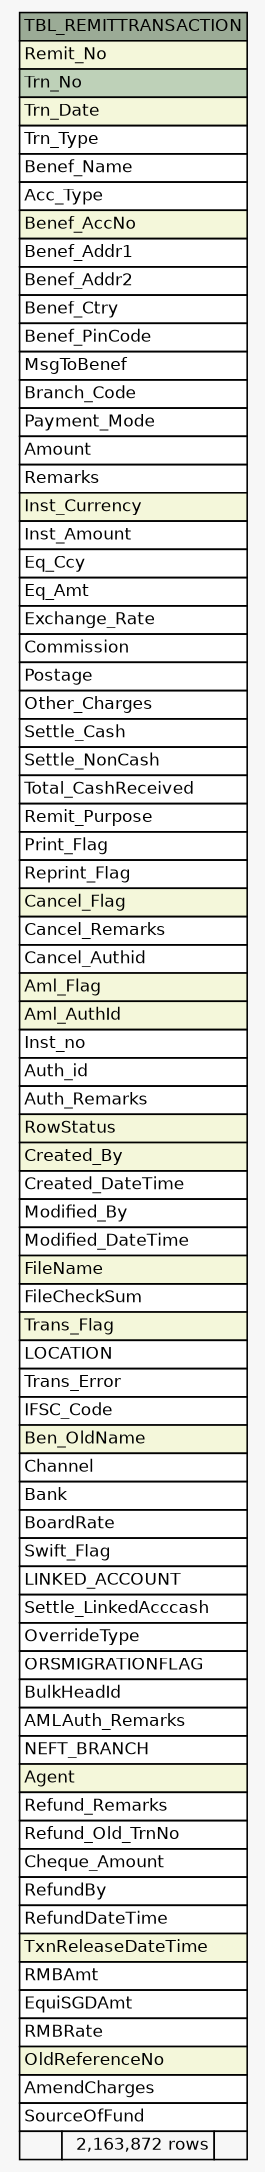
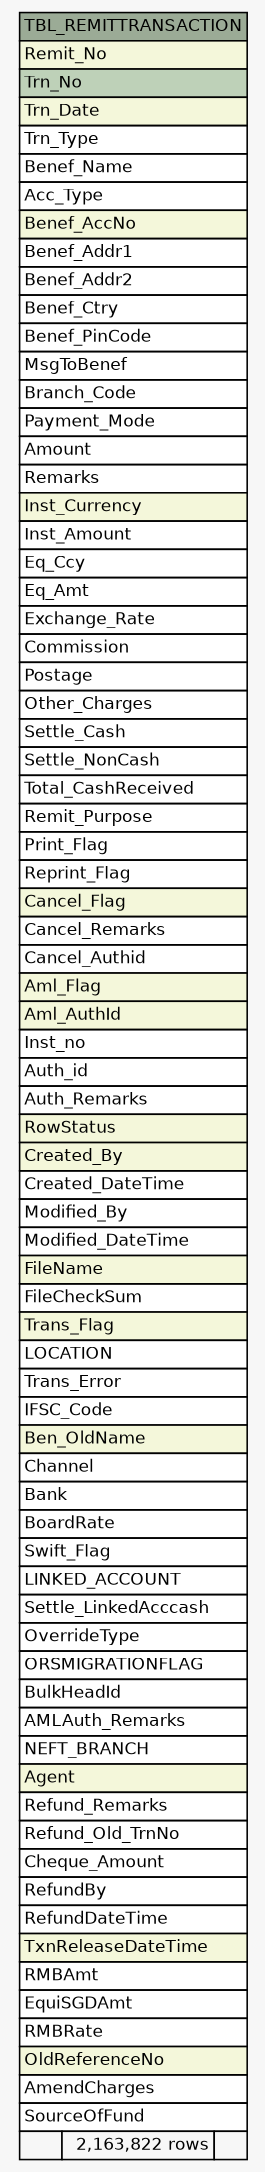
node "TBL_REMITTRANSACTION": text "2,163,872 rows" -> "2,163,822 rows"
